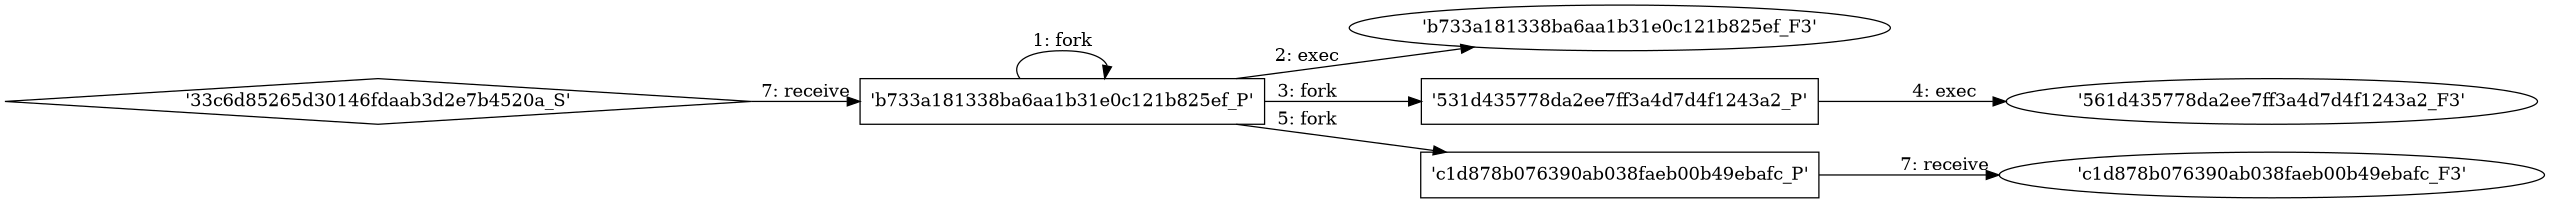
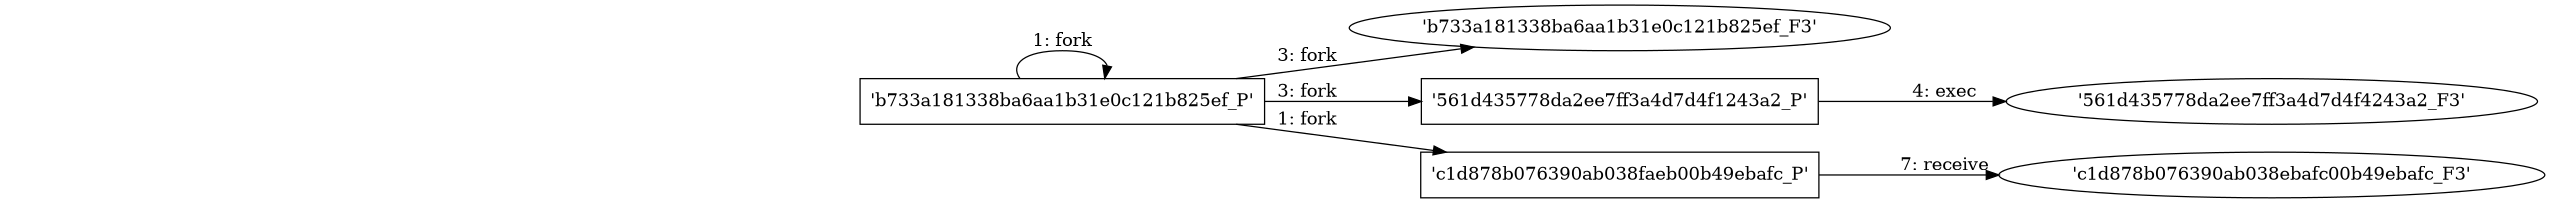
edge "'b733a181338ba6aa1b31e0c121b825ef_P'" -> "'b733a181338ba6aa1b31e0c121b825ef_F3'": label "2: exec" -> "3: fork"
node "'33c6d85265d30146fdaab3d2e7b4520a_S'": removed
node "'531d435778da2ee7ff3a4d7d4f1243a2_P'": label "'531d435778da2ee7ff3a4d7d4f1243a2_P'" -> "'561d435778da2ee7ff3a4d7d4f1243a2_P'"
node "'561d435778da2ee7ff3a4d7d4f1243a2_F3'": label "'561d435778da2ee7ff3a4d7d4f1243a2_F3'" -> "'561d435778da2ee7ff3a4d7d4f4243a2_F3'"
edge "'b733a181338ba6aa1b31e0c121b825ef_P'" -> "'c1d878b076390ab038faeb00b49ebafc_P'": label "5: fork" -> "1: fork"
node "'c1d878b076390ab038faeb00b49ebafc_F3'": label "'c1d878b076390ab038faeb00b49ebafc_F3'" -> "'c1d878b076390ab038ebafc00b49ebafc_F3'"
